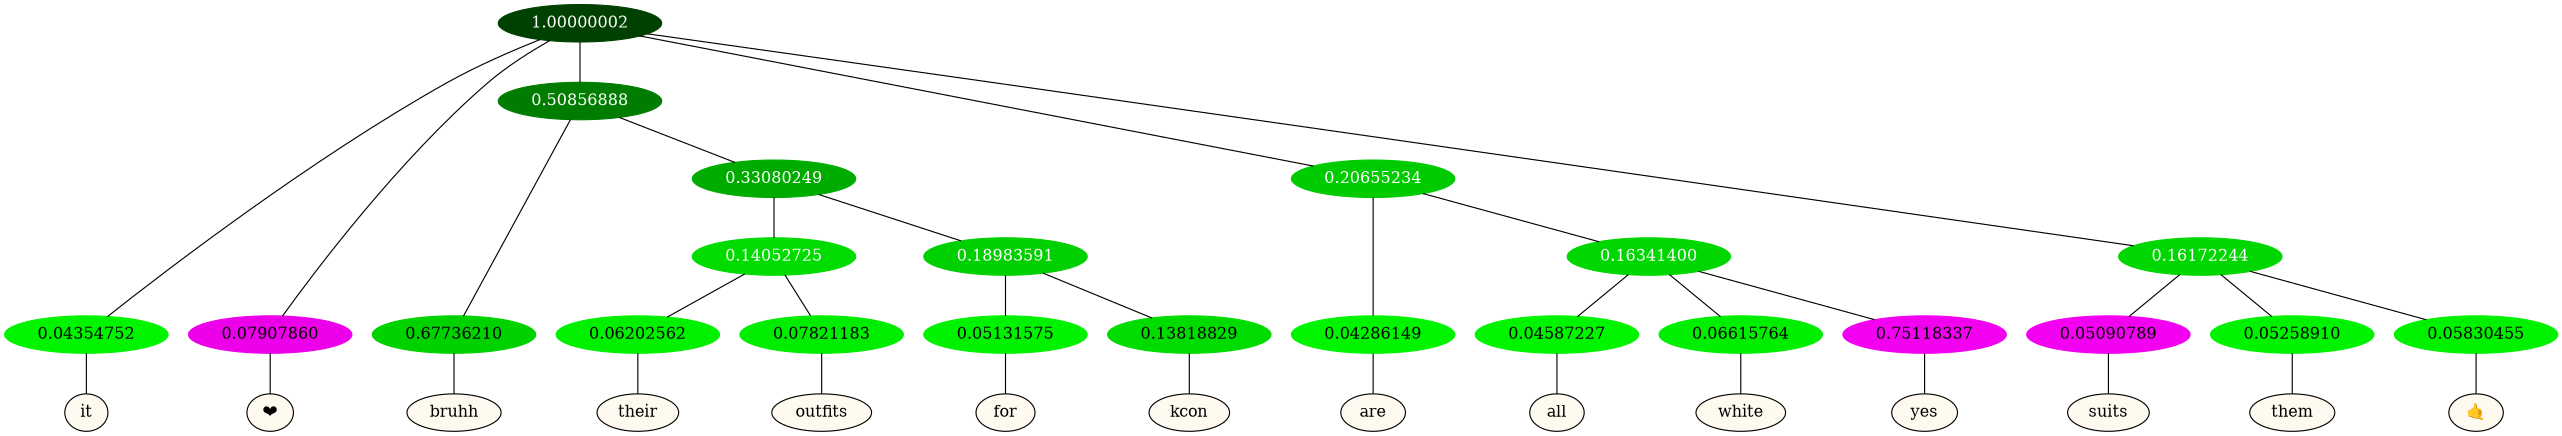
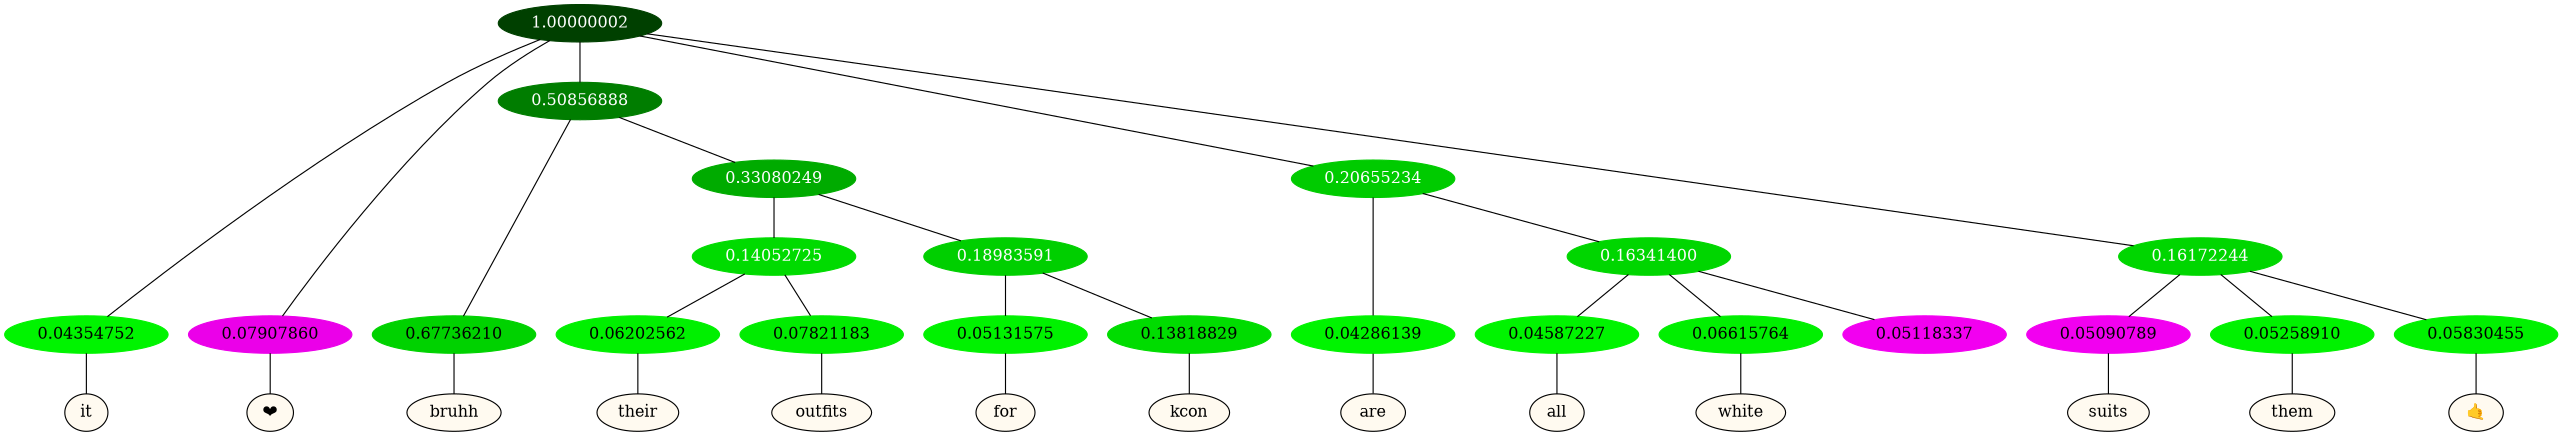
node "0.04286149": label "0.04286149" -> "0.04286139"
node "0.75118337": label "0.75118337" -> "0.05118337"
node "yes": removed
